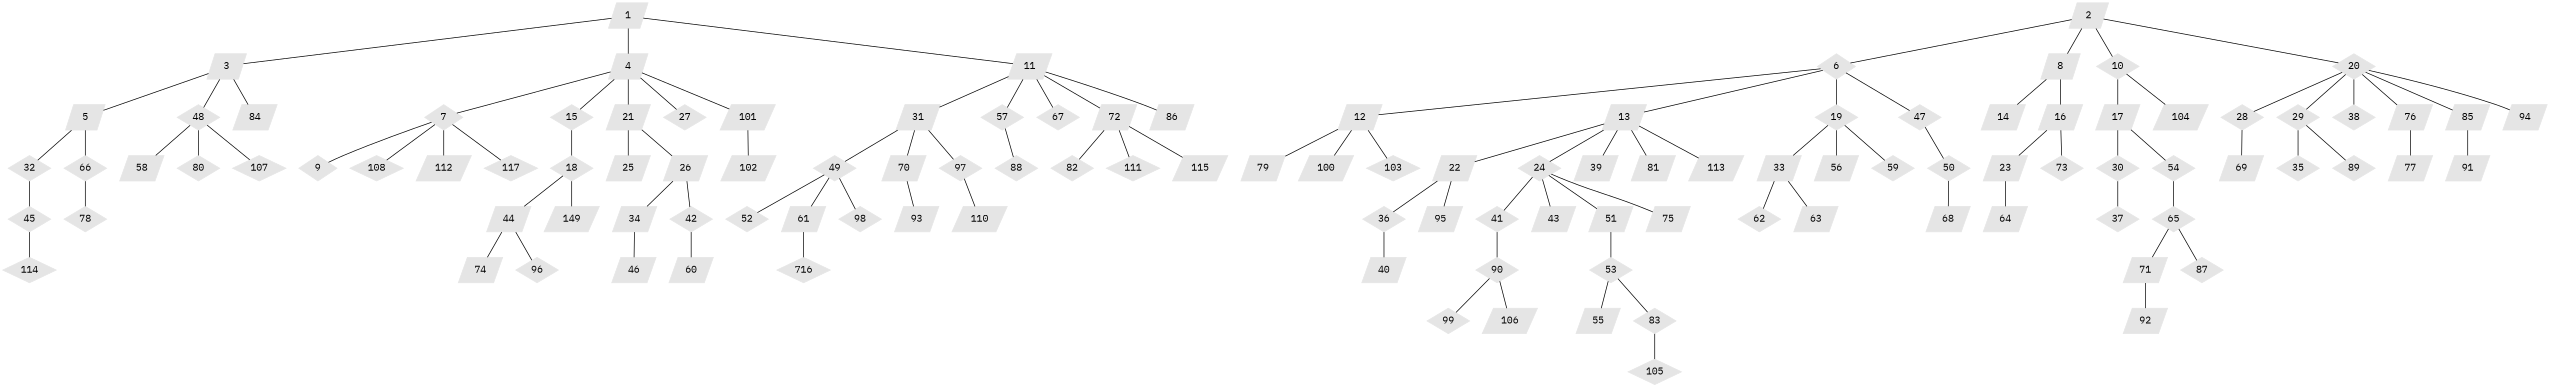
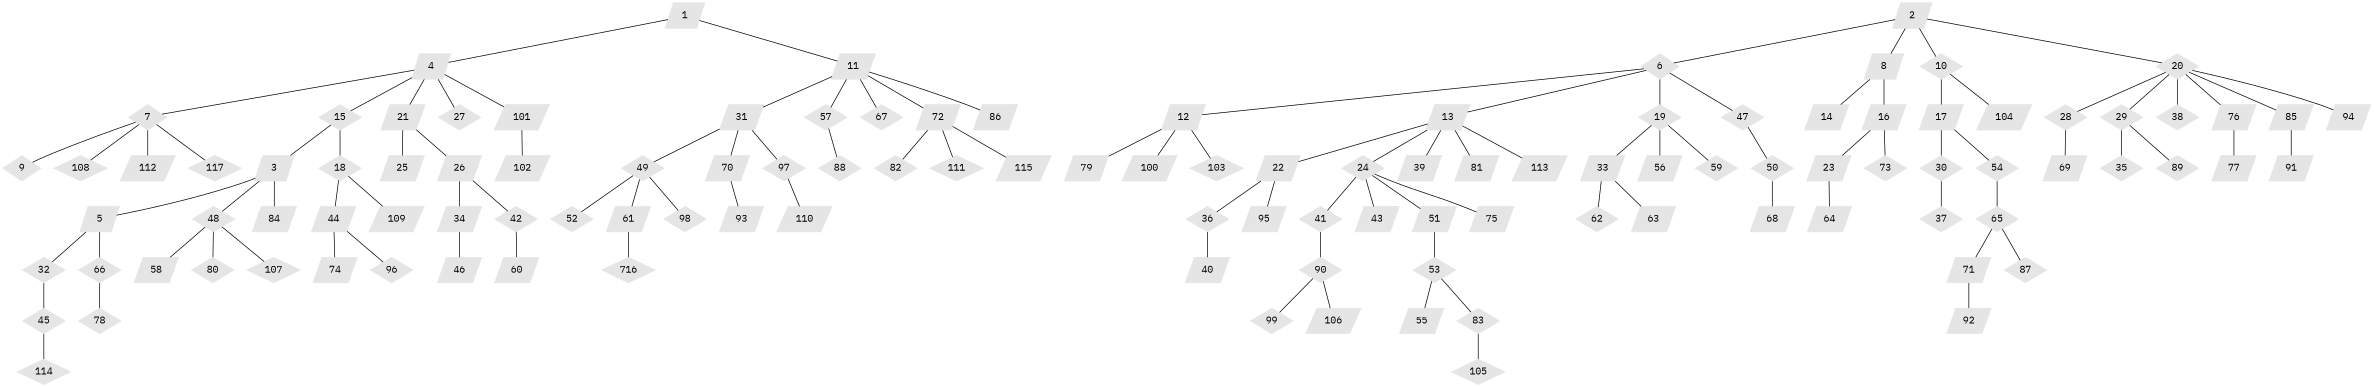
edge "1" -- "3": now "15" -- "3"
node "149": label "149" -> "109"
